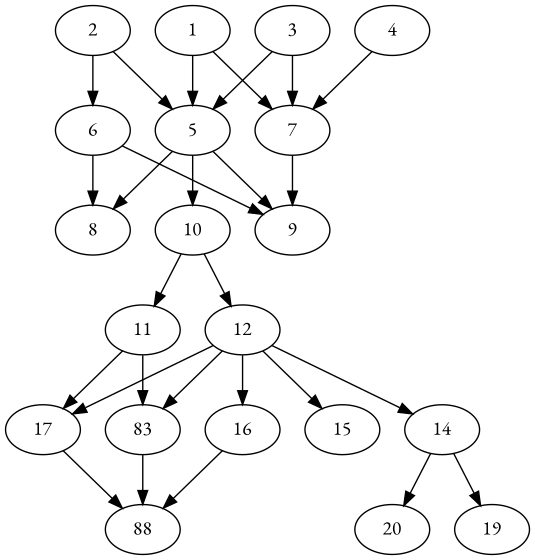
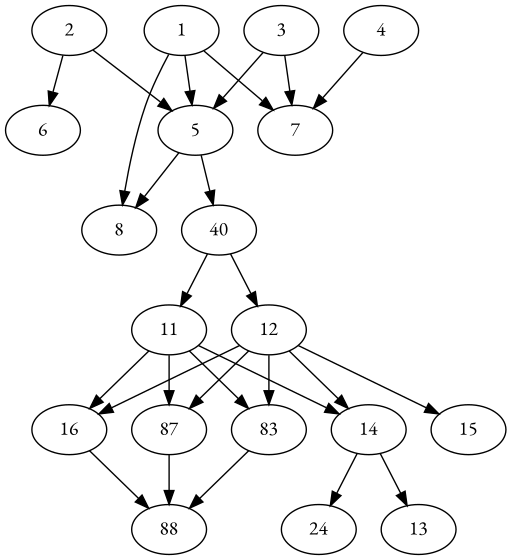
edge "6" -> "8": now "1" -> "8"
node "10": label "10" -> "40"
node "9": removed
edge "11" -> "16": added
edge "11" -> "14": added
node "17": label "17" -> "87"
node "20": label "20" -> "24"
node "19": label "19" -> "13"
